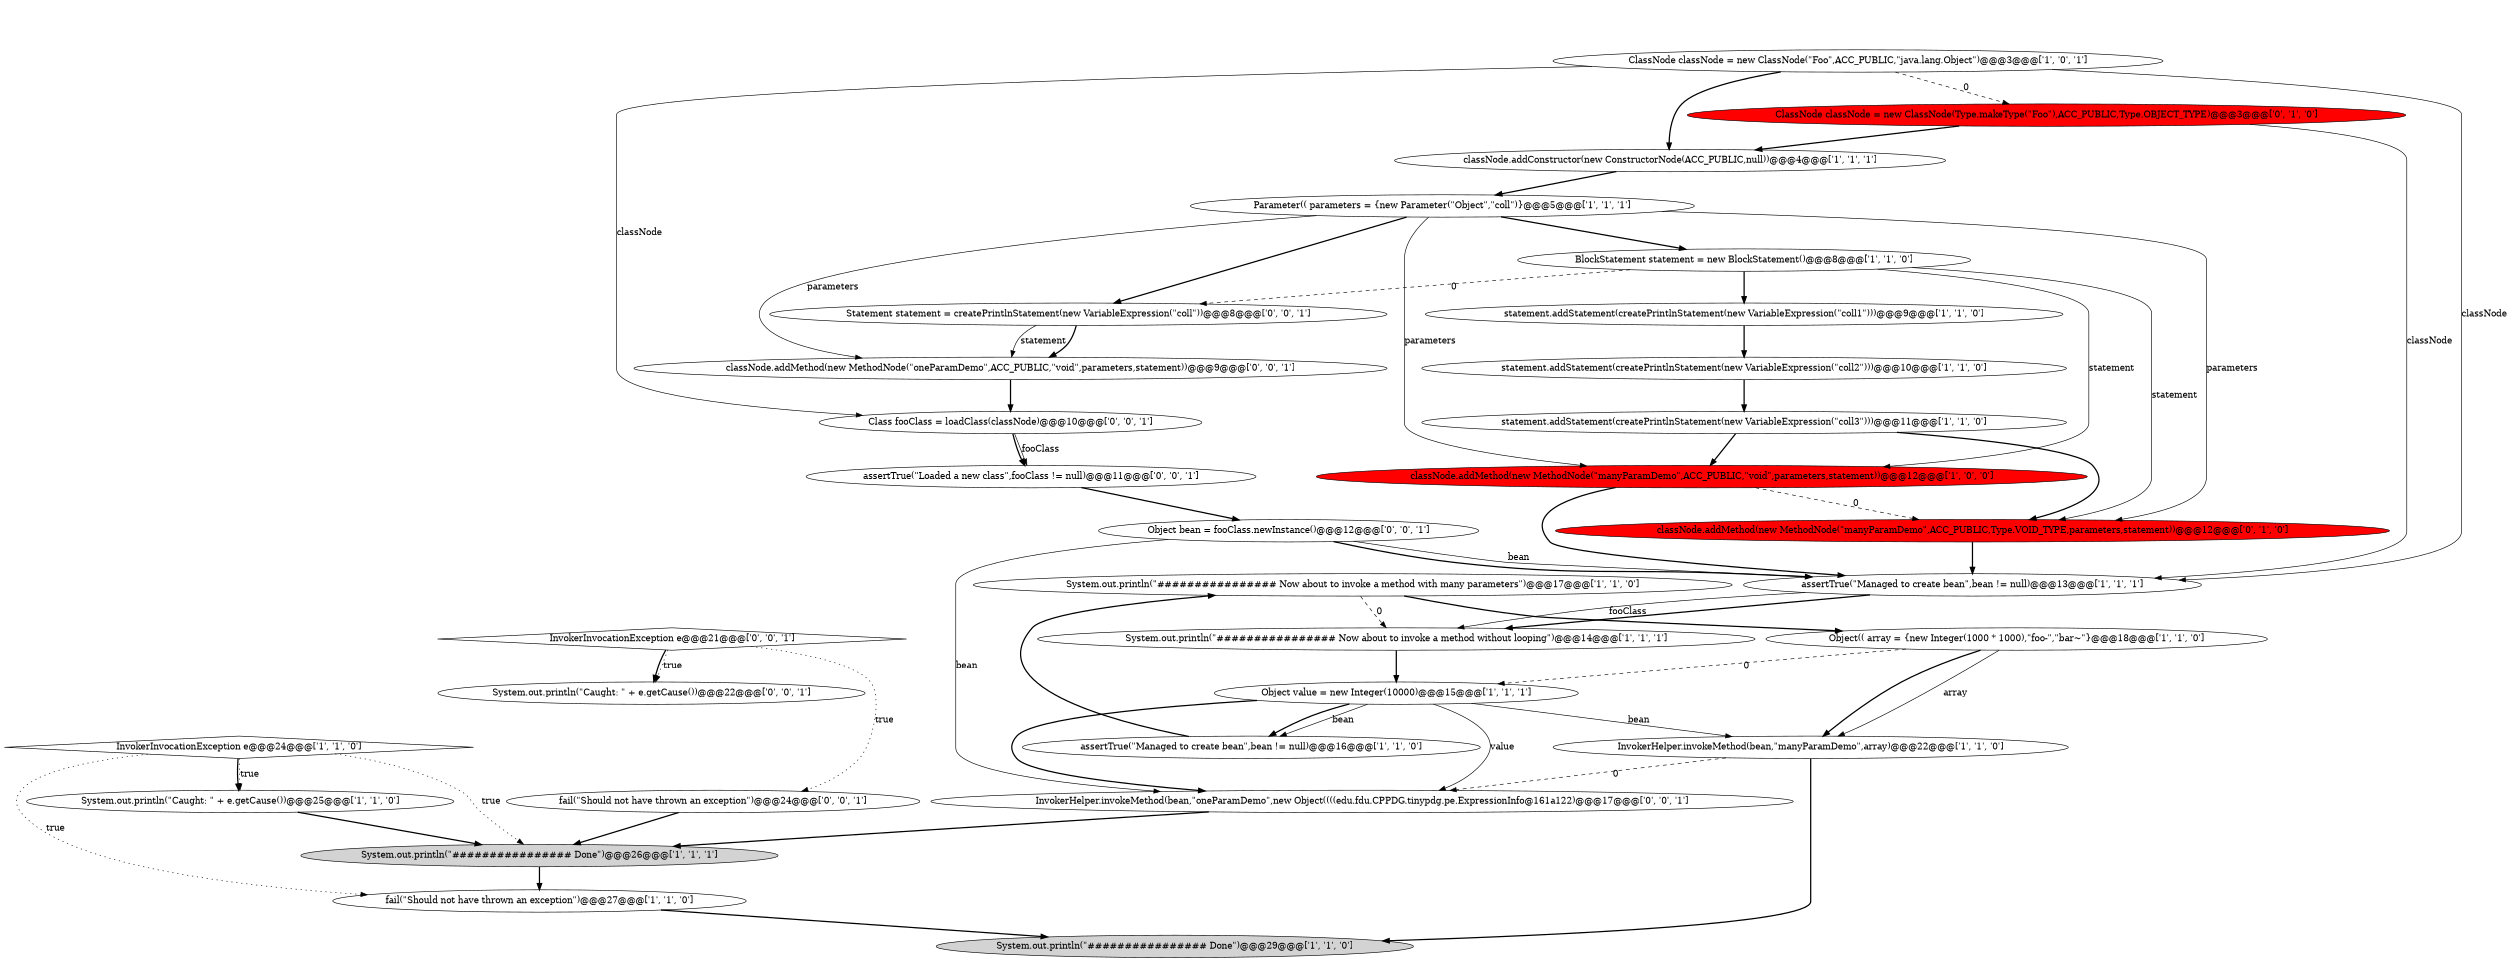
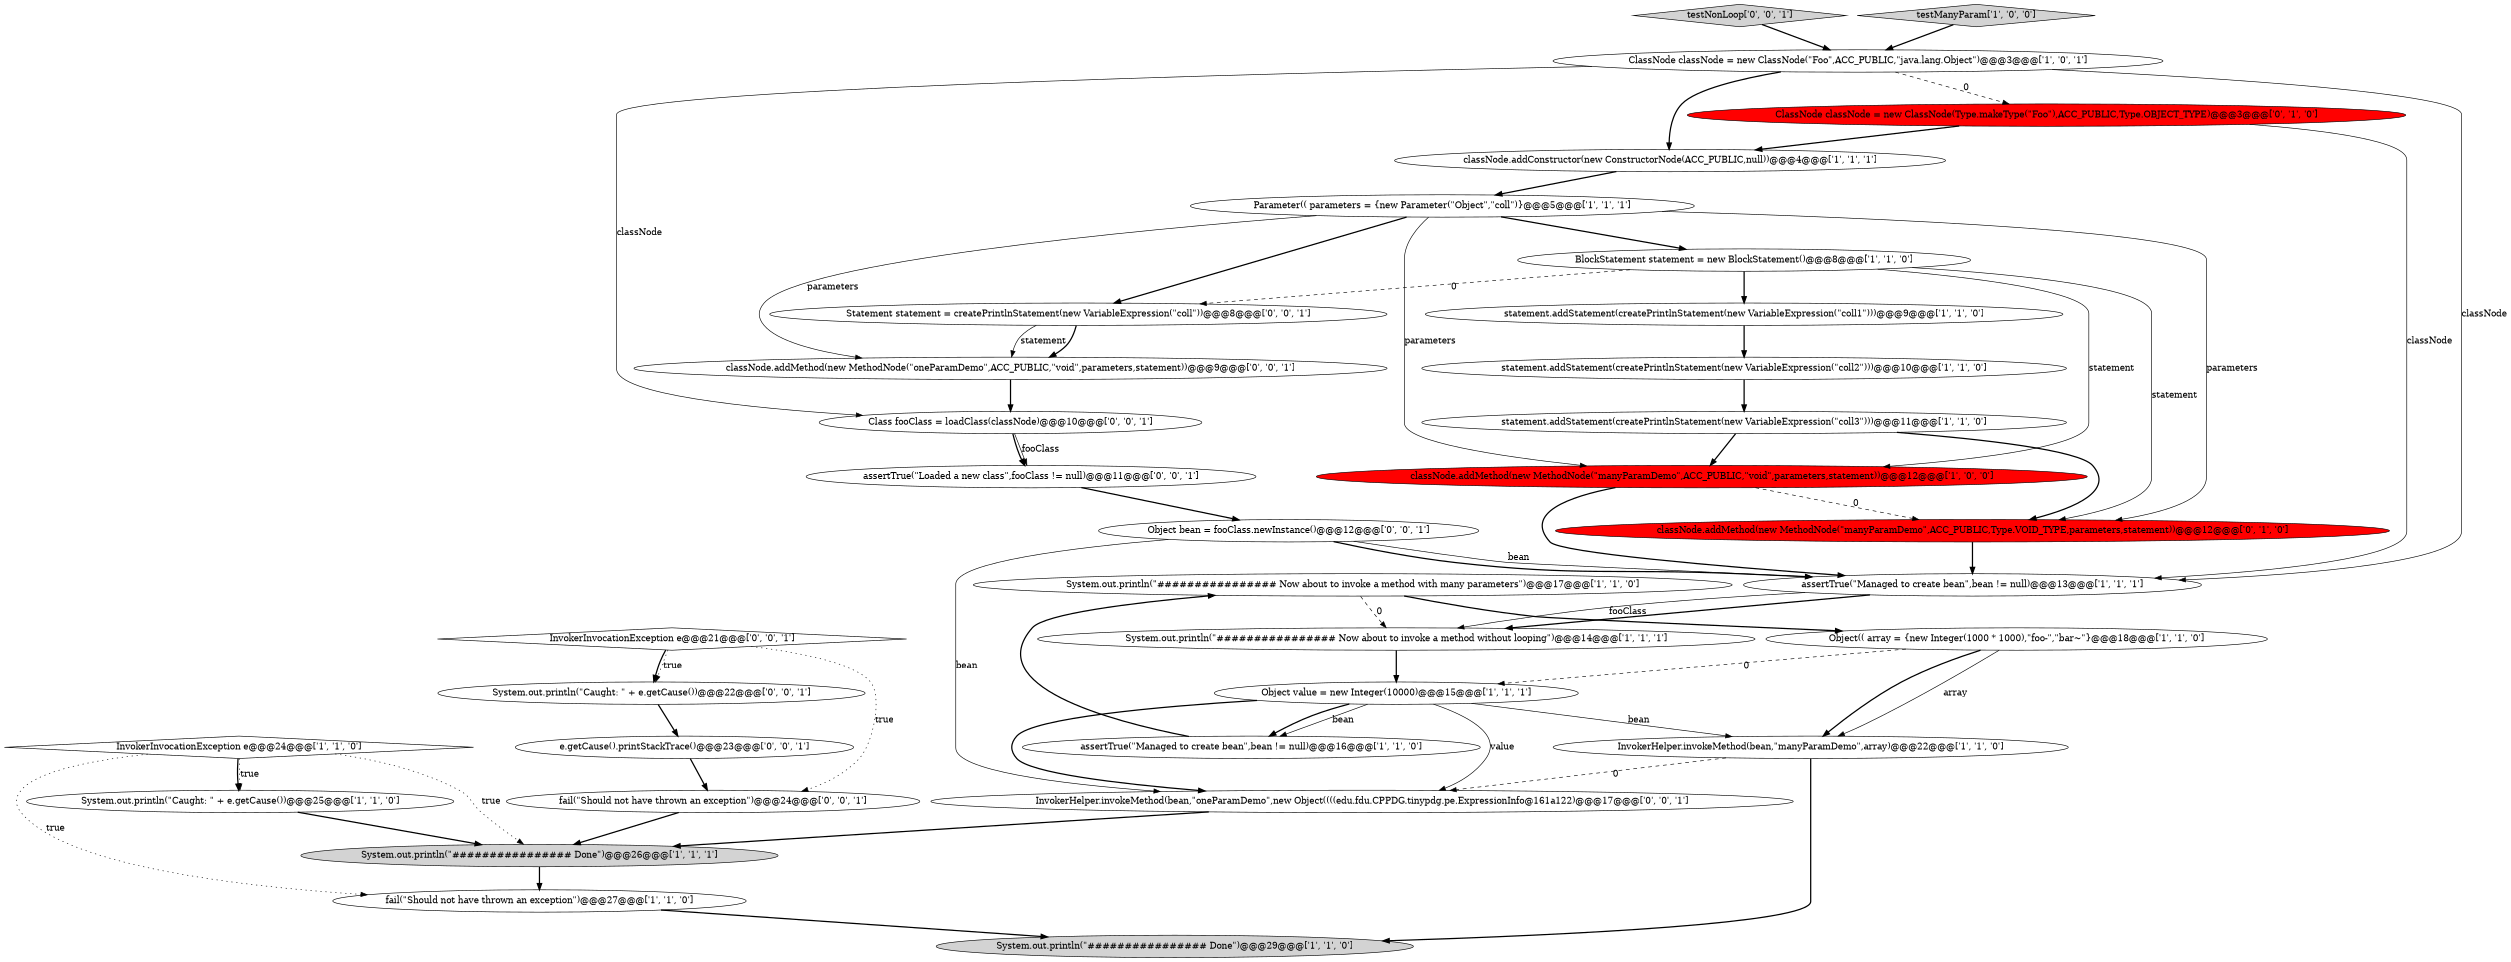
node "testNonLoop['0', '0', '1']": added
node "testManyParam['1', '0', '0']": added
node "e.getCause().printStackTrace()@@@23@@@['0', '0', '1']": added
